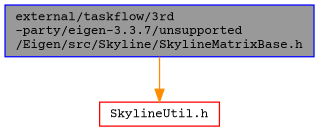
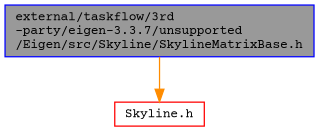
node "SkylineUtil.h": label "SkylineUtil.h" -> "Skyline.h"
